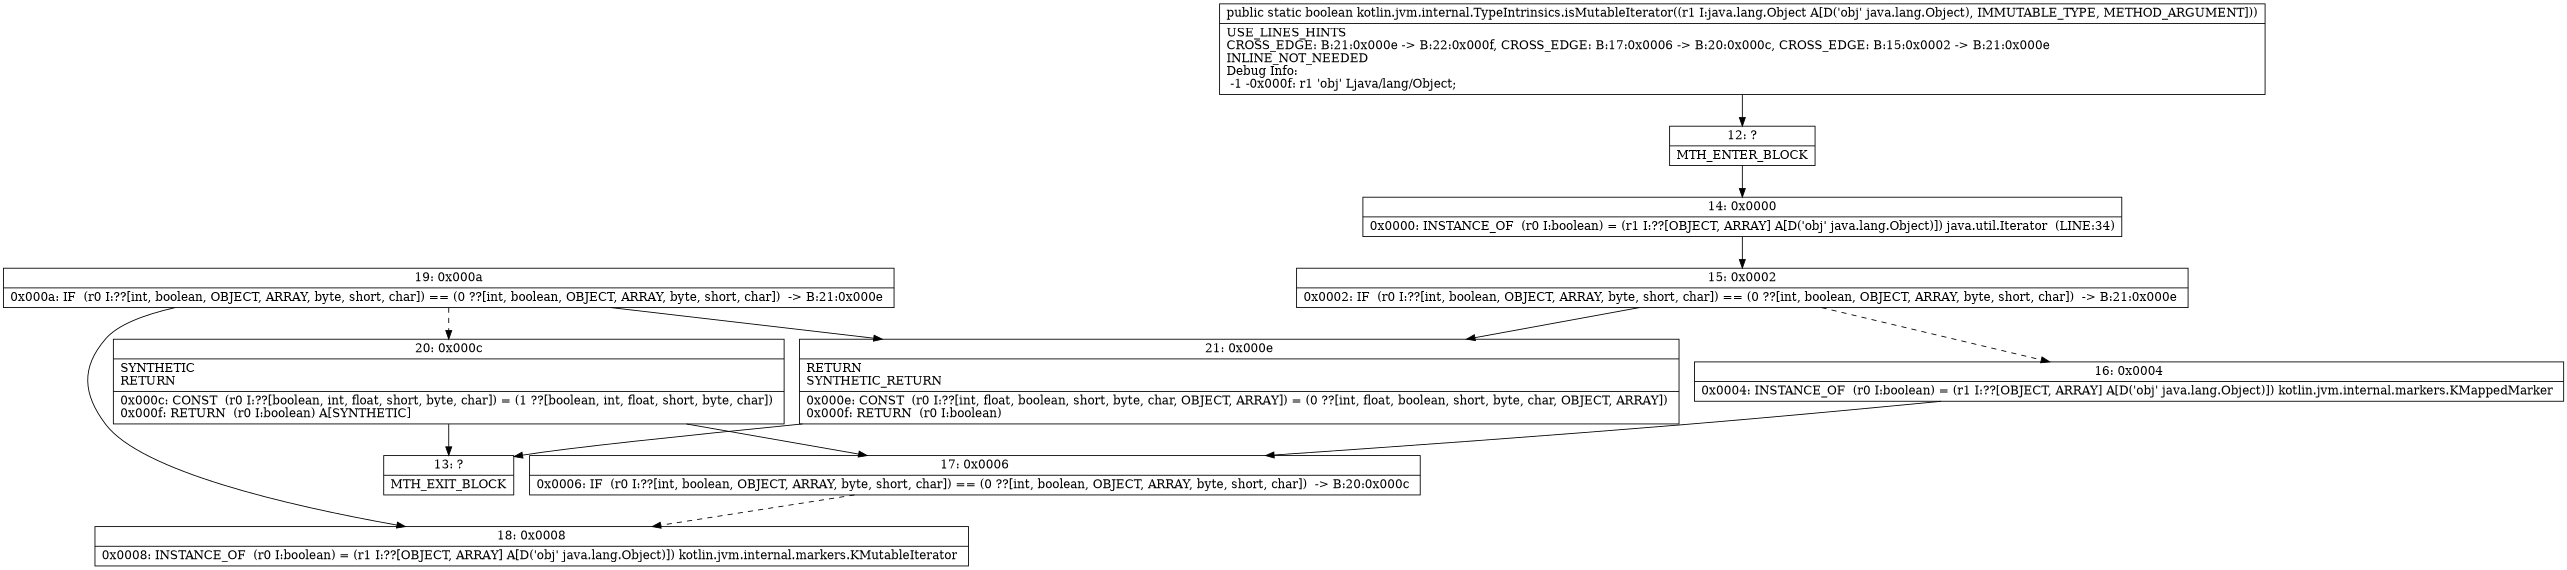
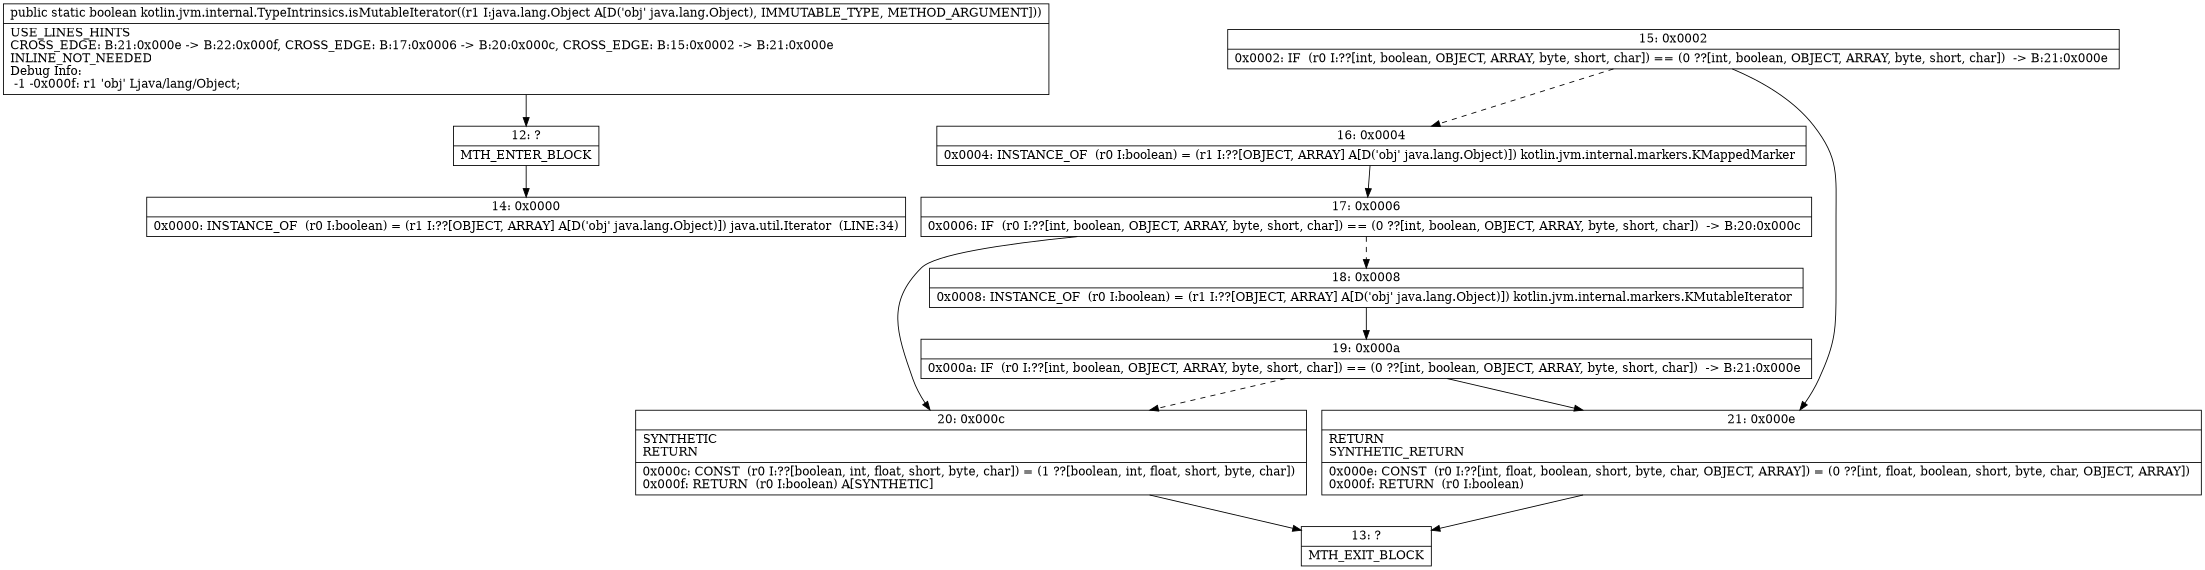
edge "14: 0x0000" -> "15: 0x0002": removed
edge "20: 0x000c" -> "17: 0x0006": reversed
edge "19: 0x000a" -> "18: 0x0008": reversed
